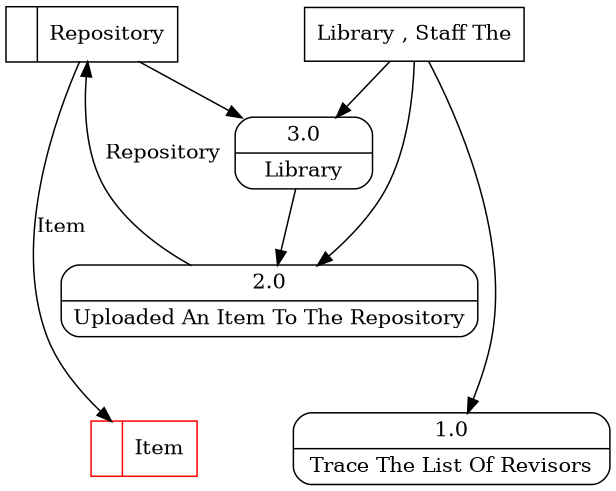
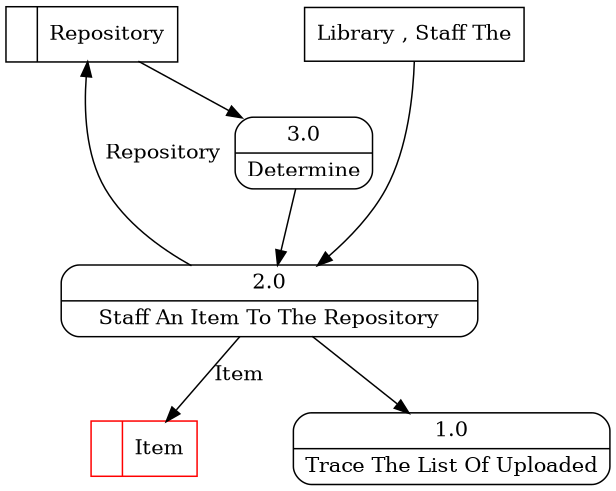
edge "Library , Staff The" -> "3.0": removed
node "3.0": text "Library" -> "Determine"
edge "Library , Staff The" -> "1.0": now "2.0" -> "1.0"
edge "Repository" -> "Item": now "2.0" -> "Item"
node "2.0": text "Uploaded An Item To The Repository" -> "Staff An Item To The Repository"
node "1.0": text "Trace The List Of Revisors" -> "Trace The List Of Uploaded"
